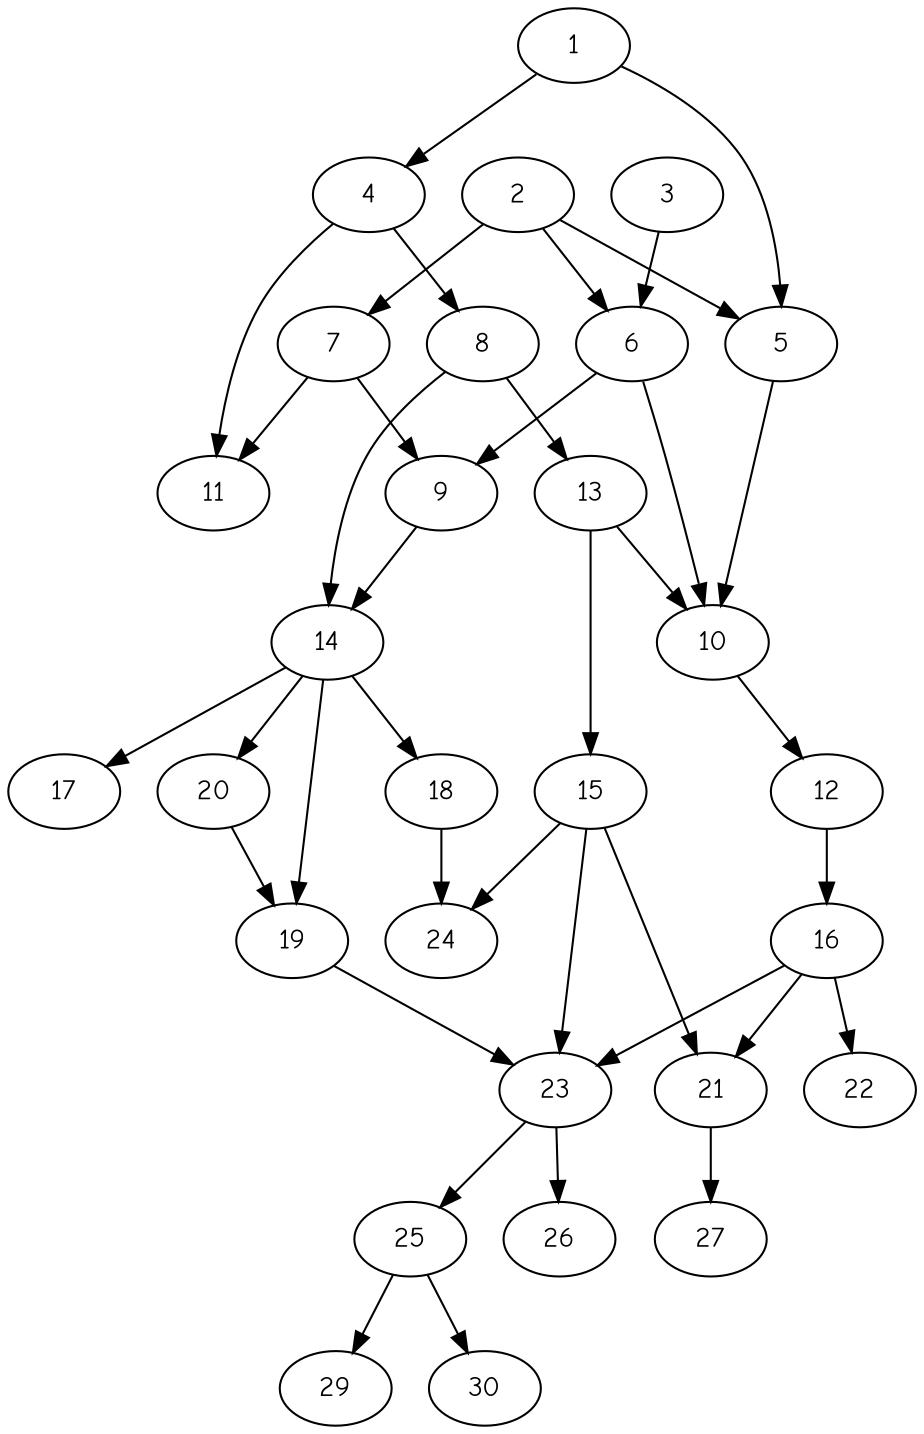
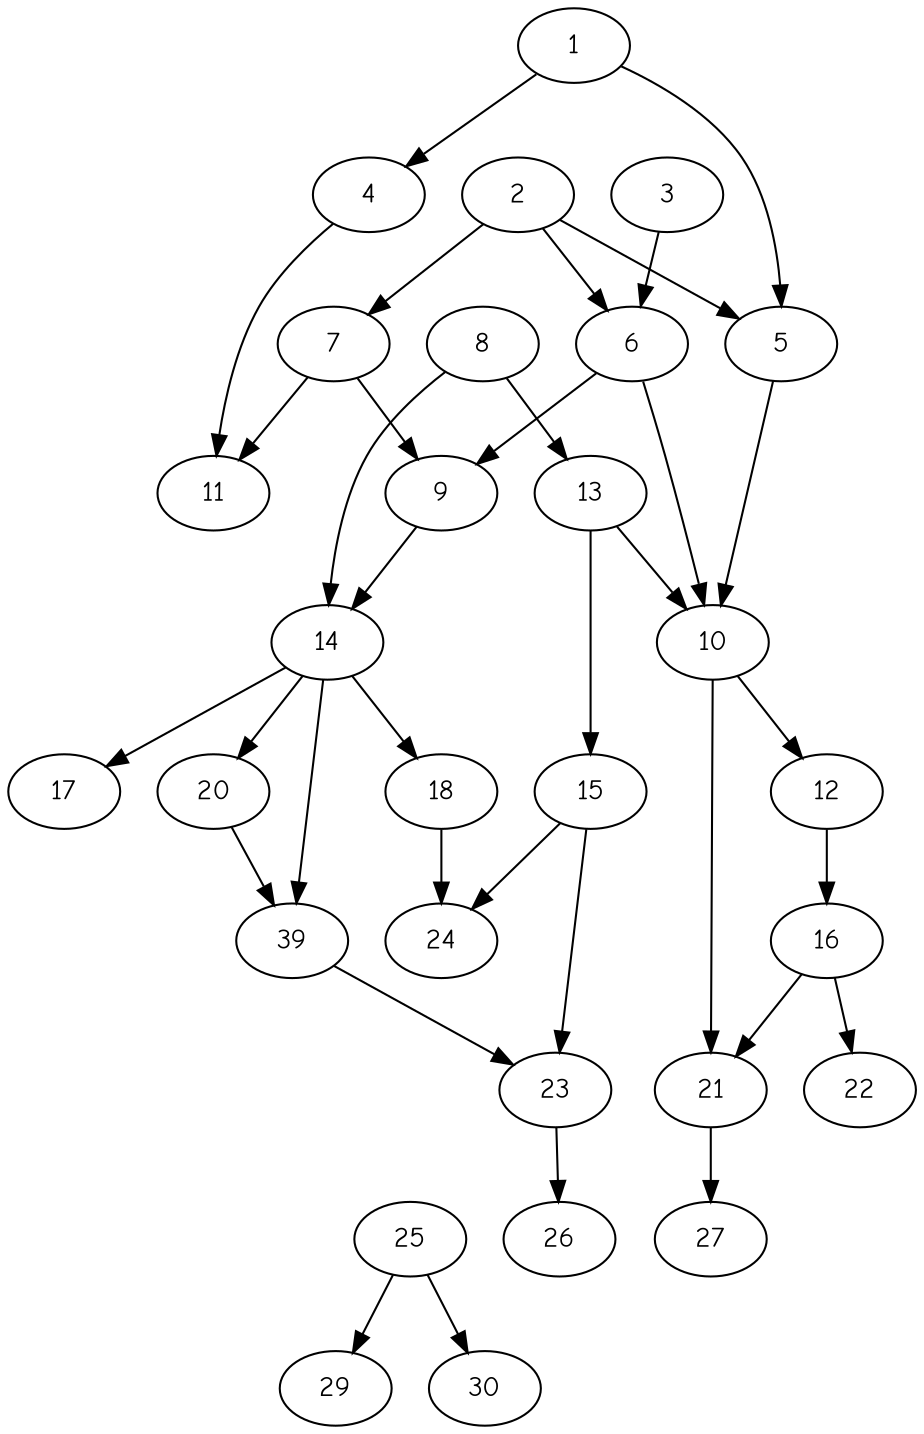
edge "4" -> "8": removed
edge "15" -> "21": now "10" -> "21"
node "19": label "19" -> "39"
edge "16" -> "23": removed
edge "23" -> "25": removed
